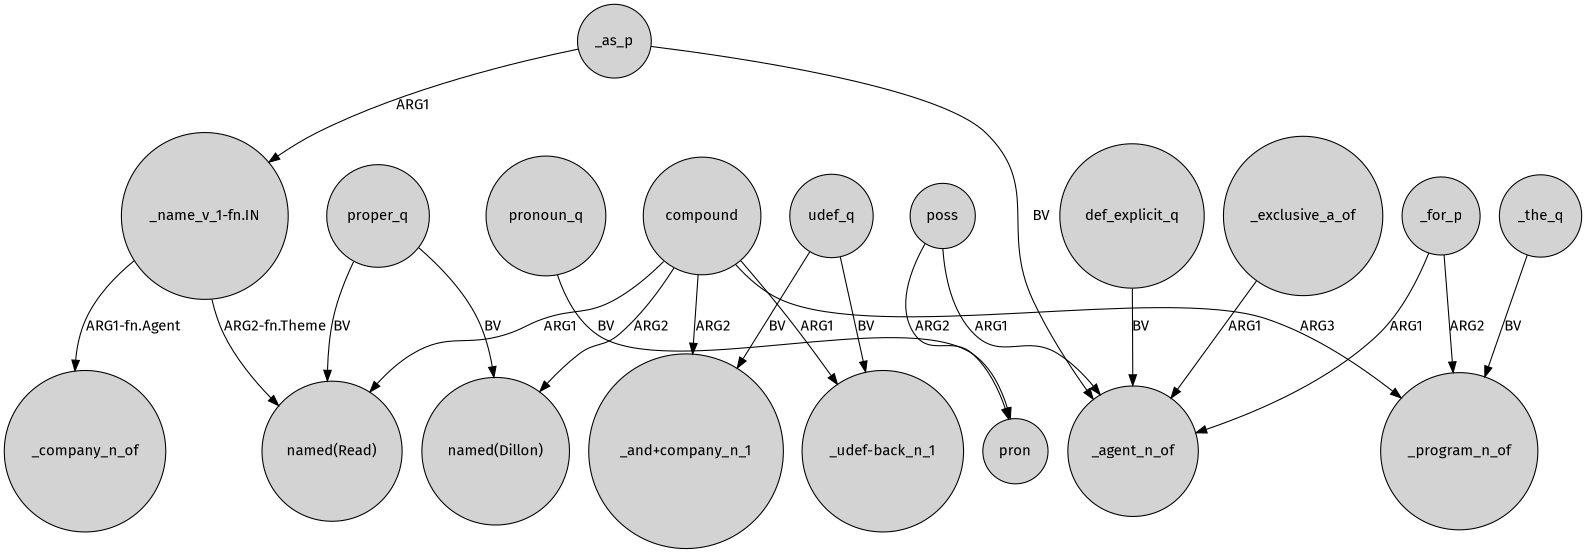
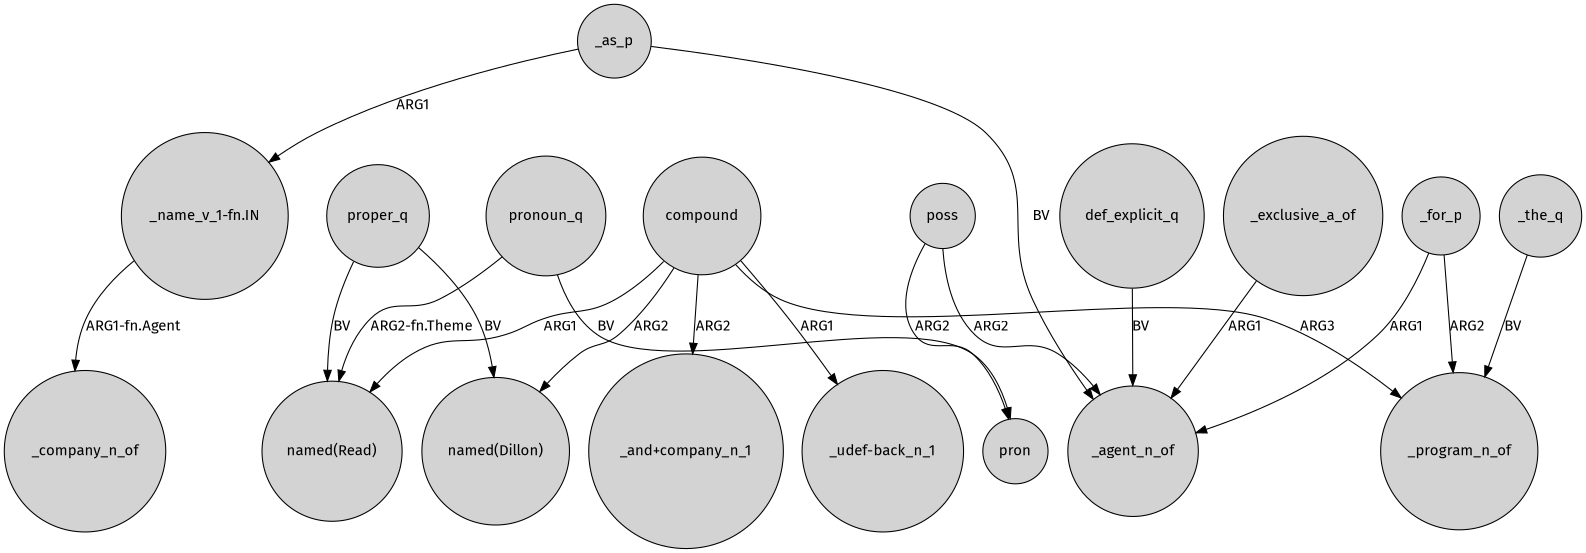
node "udef_q": removed
edge "poss" -> "_agent_n_of": label "ARG1" -> "ARG2"
edge "_name_v_1-fn.IN" -> "named(Read)": now "pronoun_q" -> "named(Read)"
